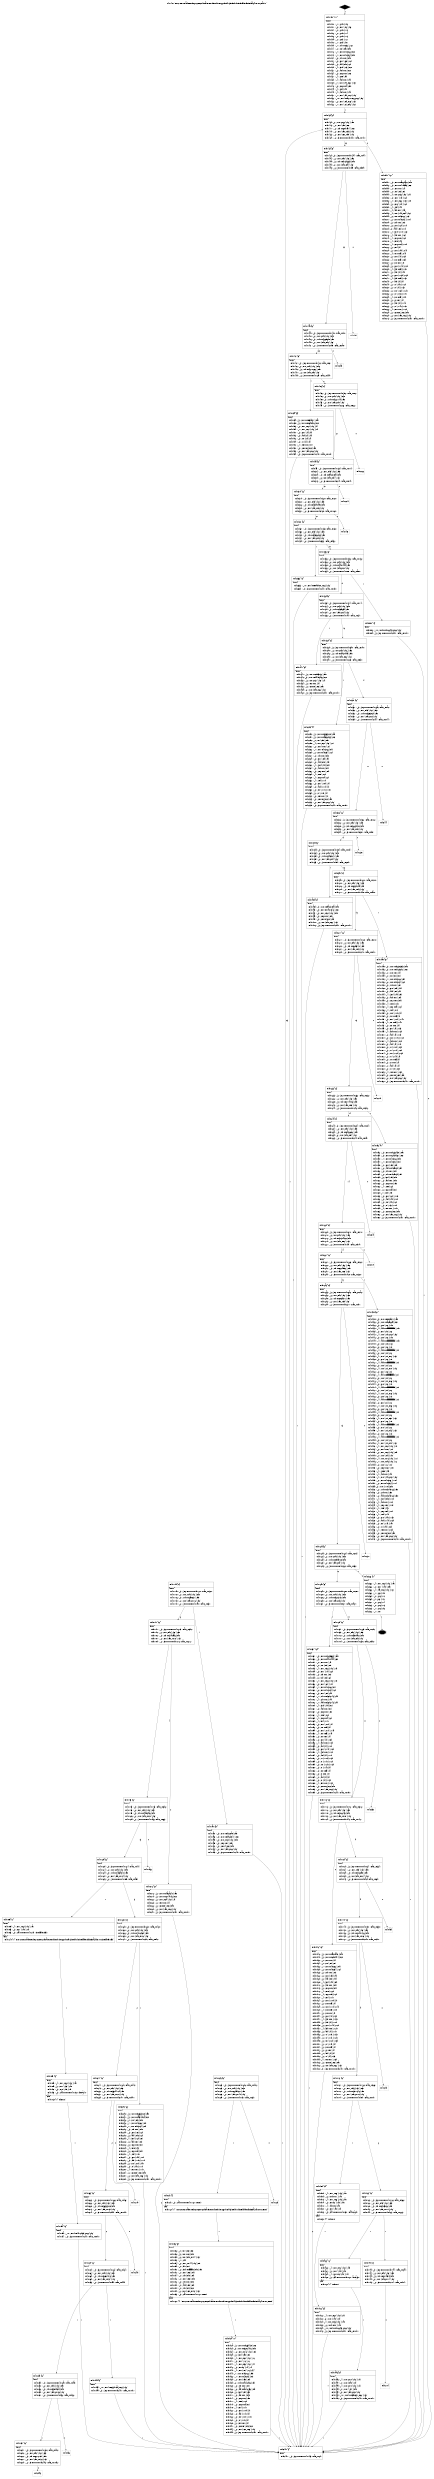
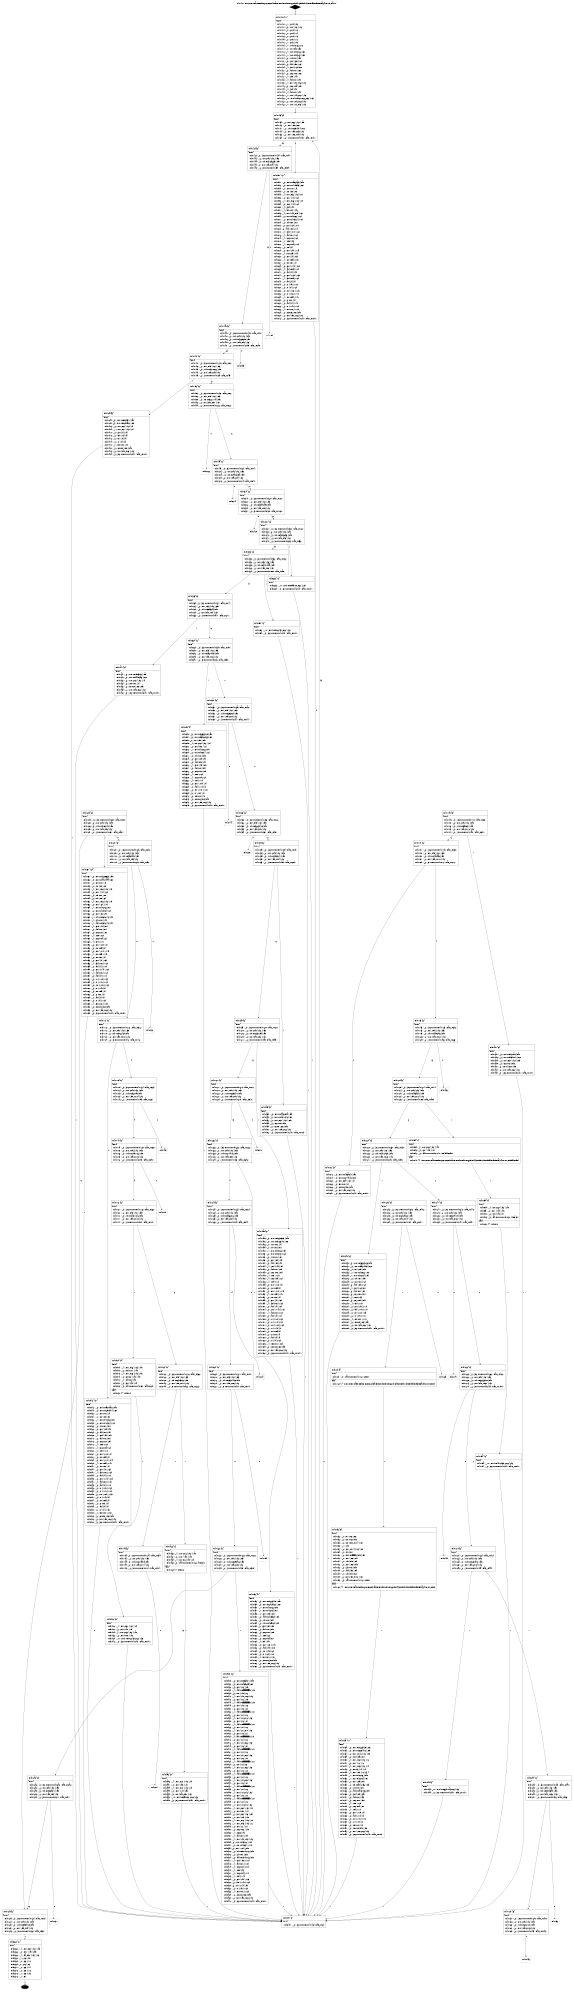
edge "0x4016bf [28]" -> "0x4016db [28]": reversed
